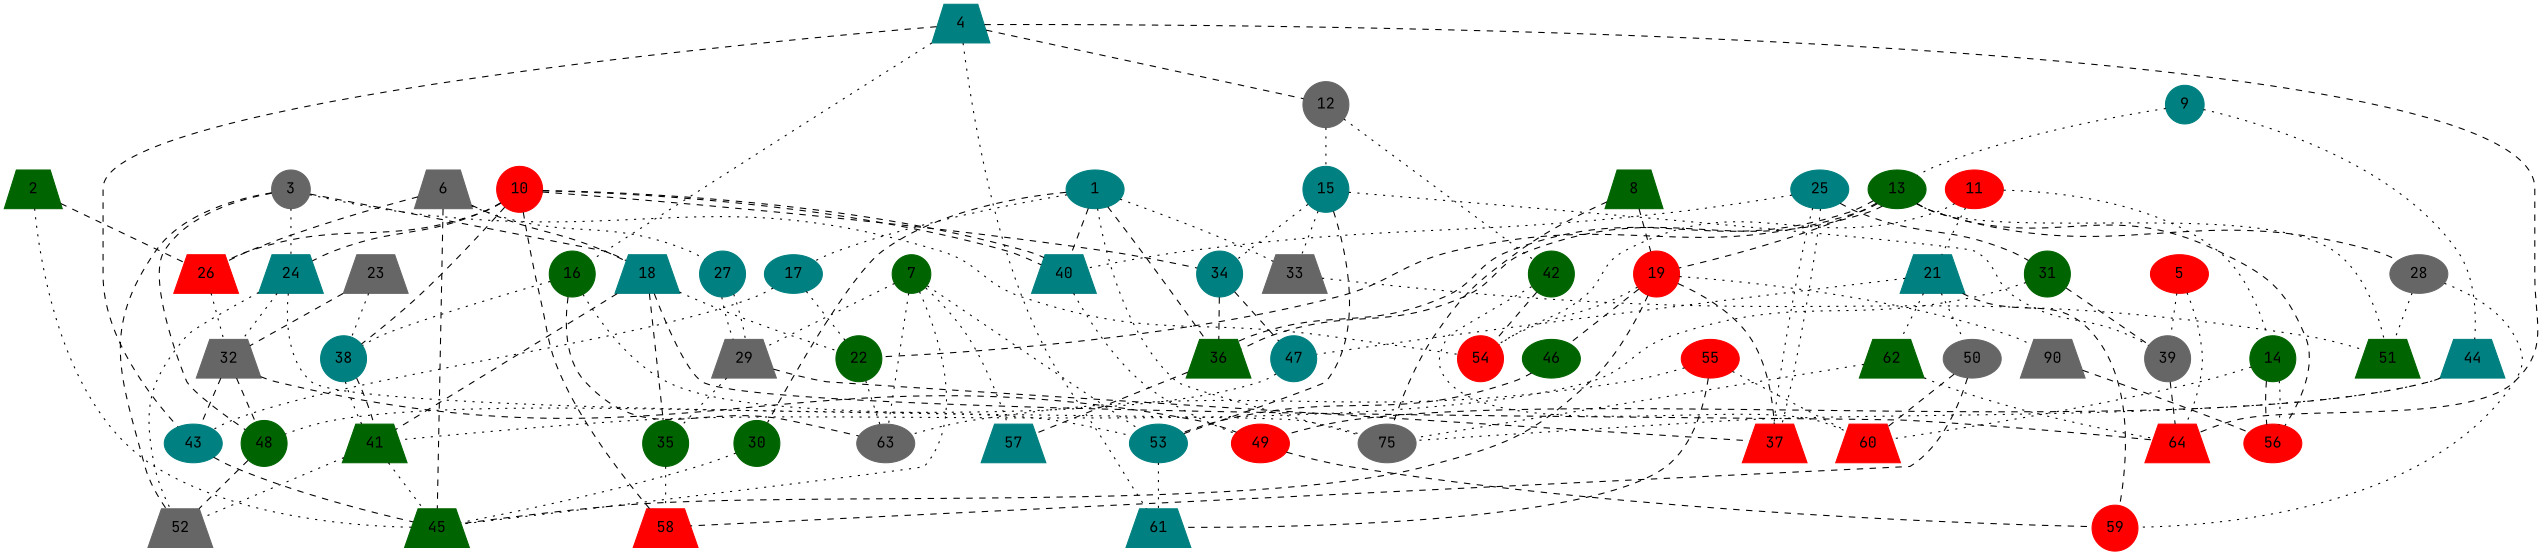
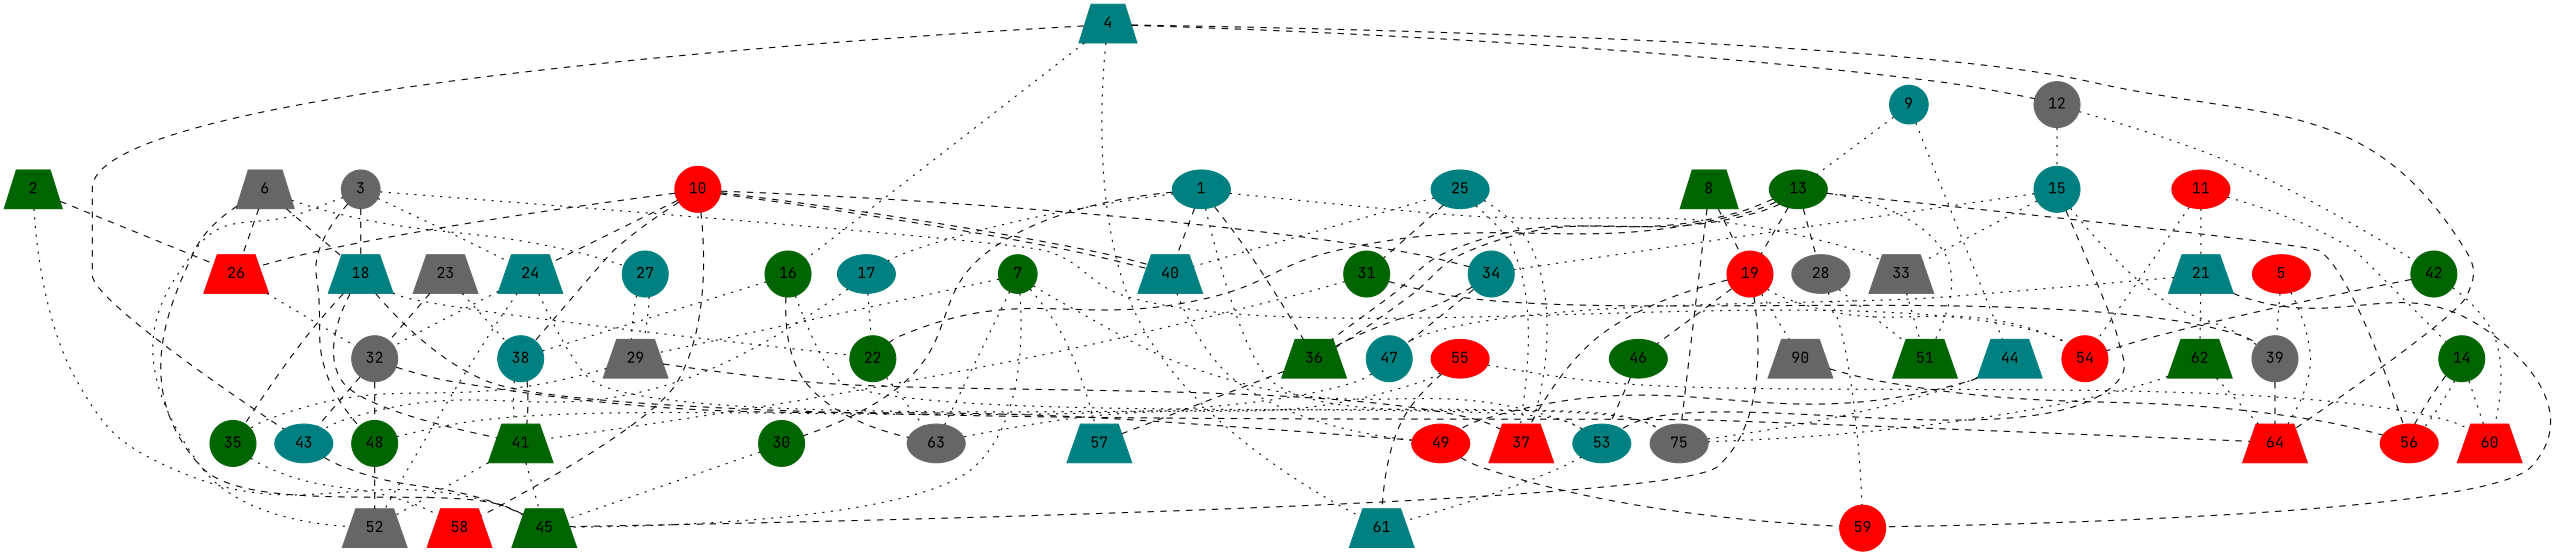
edge "3" -- "52": style dashed -> dotted
node "32": shape trapezium -> circle
node "50": removed
